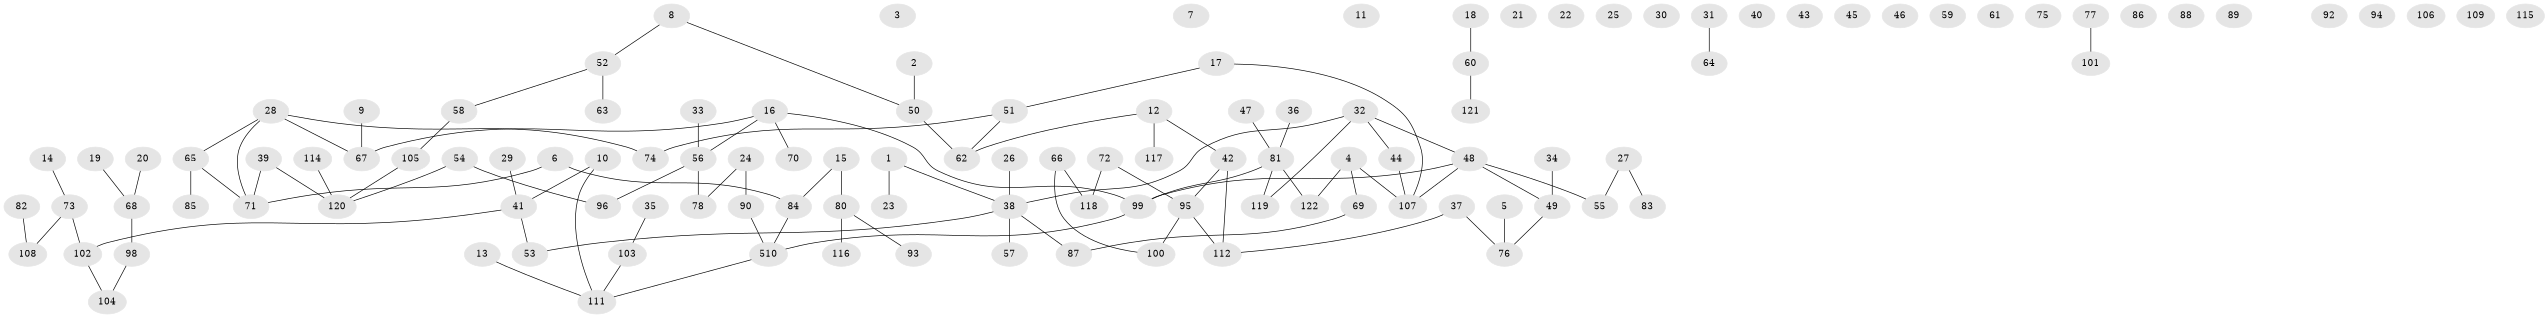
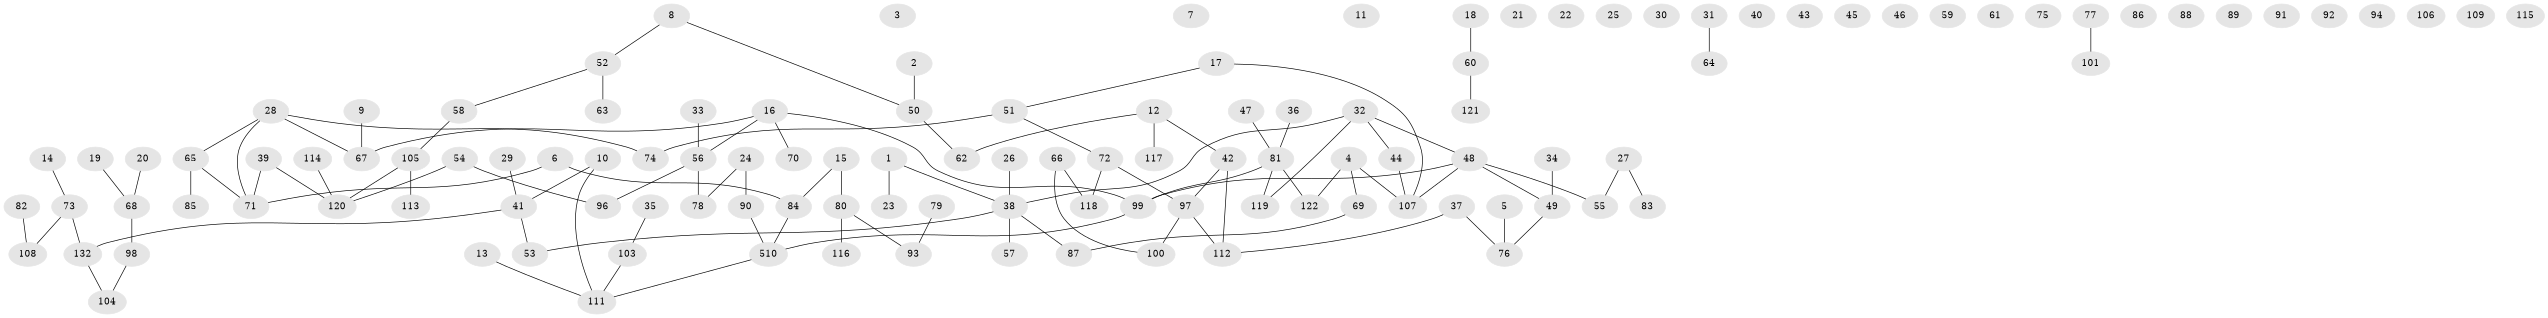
node "91": added
edge "51" -- "62": now "51" -- "72"
node "113": added
node "79": added
node "95": label "95" -> "97"
node "102": label "102" -> "132"
